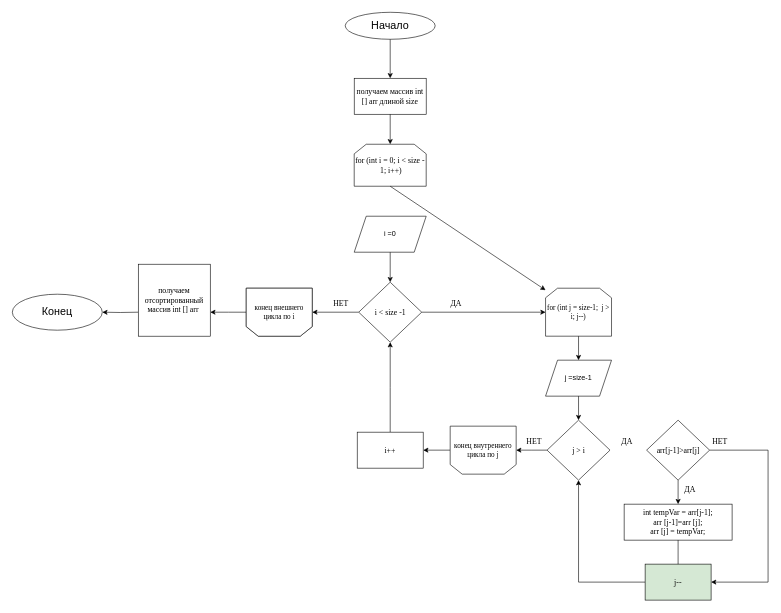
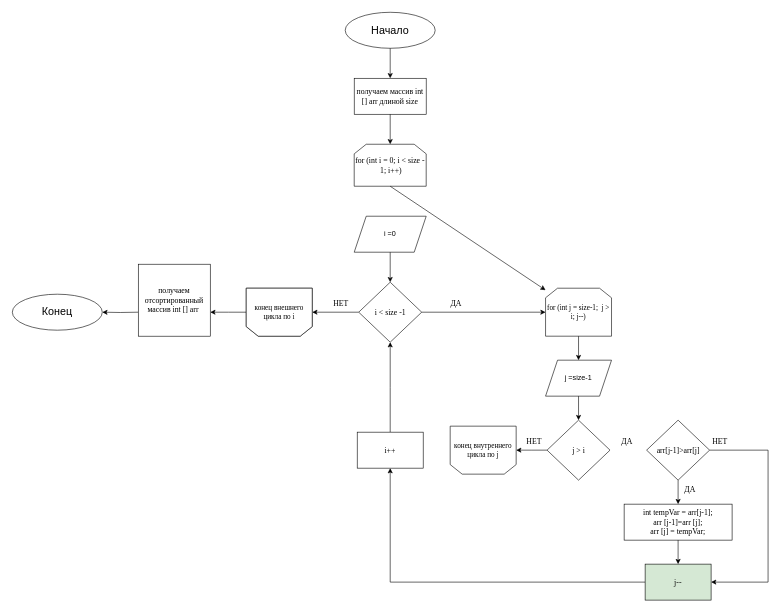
node "Начало": size 90x27 -> 90x36
edge "конец внутреннего цикла по j" -> "i++": removed
edge "j--" -> "j > i": now "j--" -> "i++"
edge "int tempVar = arr[j-1]; arr [j-1]=arr [j]; arr [j] = tempVar;" -- "j--": arrowhead none -> classic
